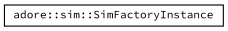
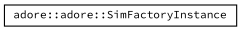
node "adore::sim::SimFactoryInstance": label "adore::sim::SimFactoryInstance" -> "adore::adore::SimFactoryInstance"
